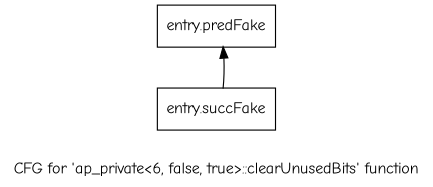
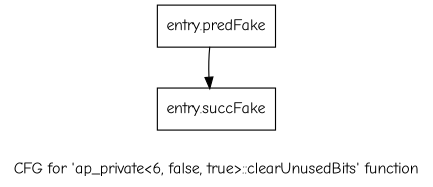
edge "entry.succFake" -> "entry.predFake": reversed
